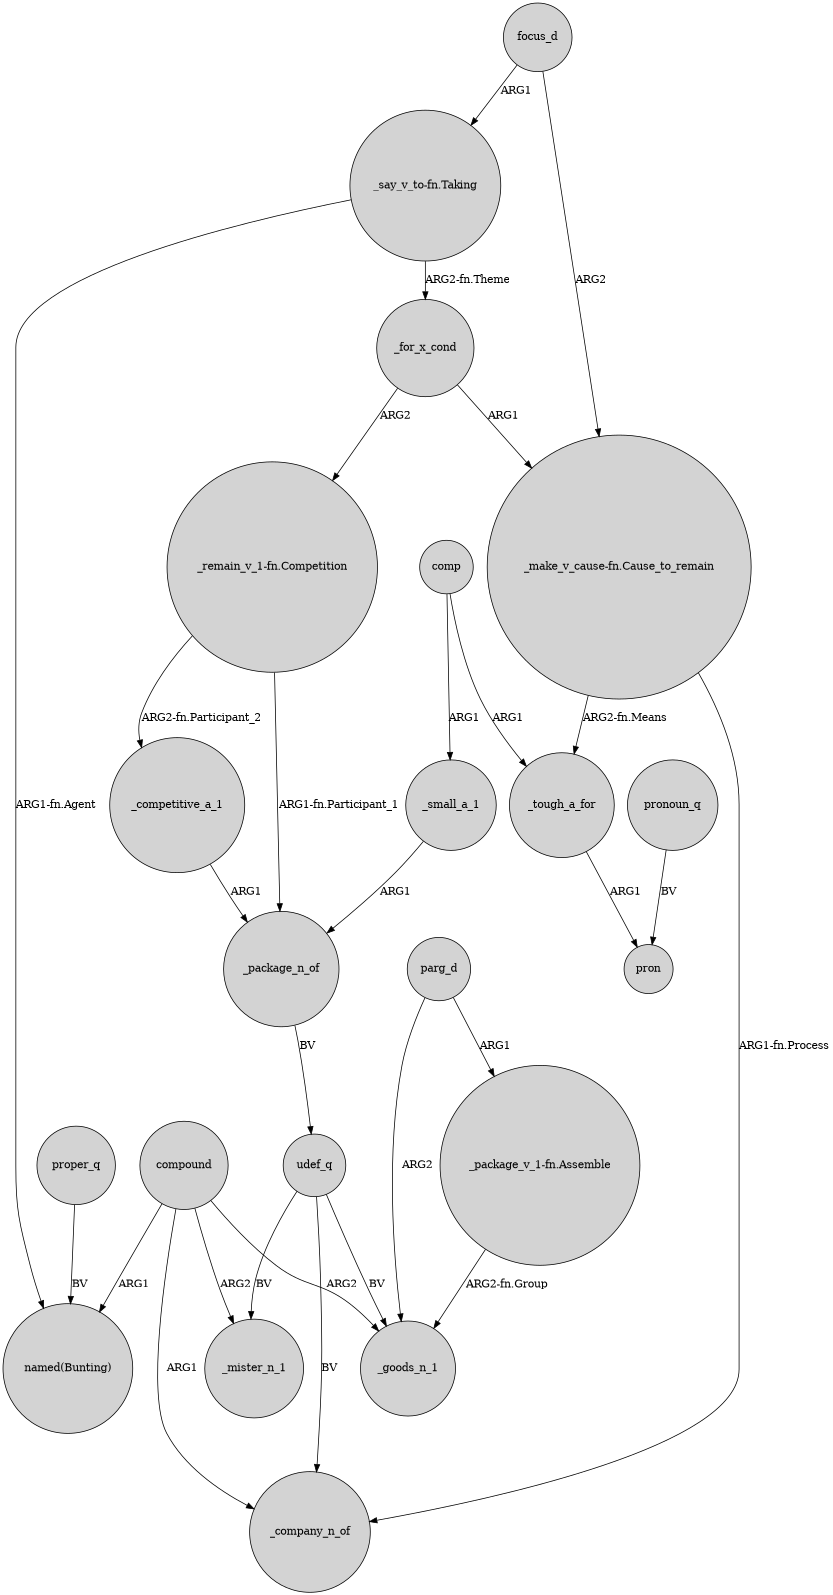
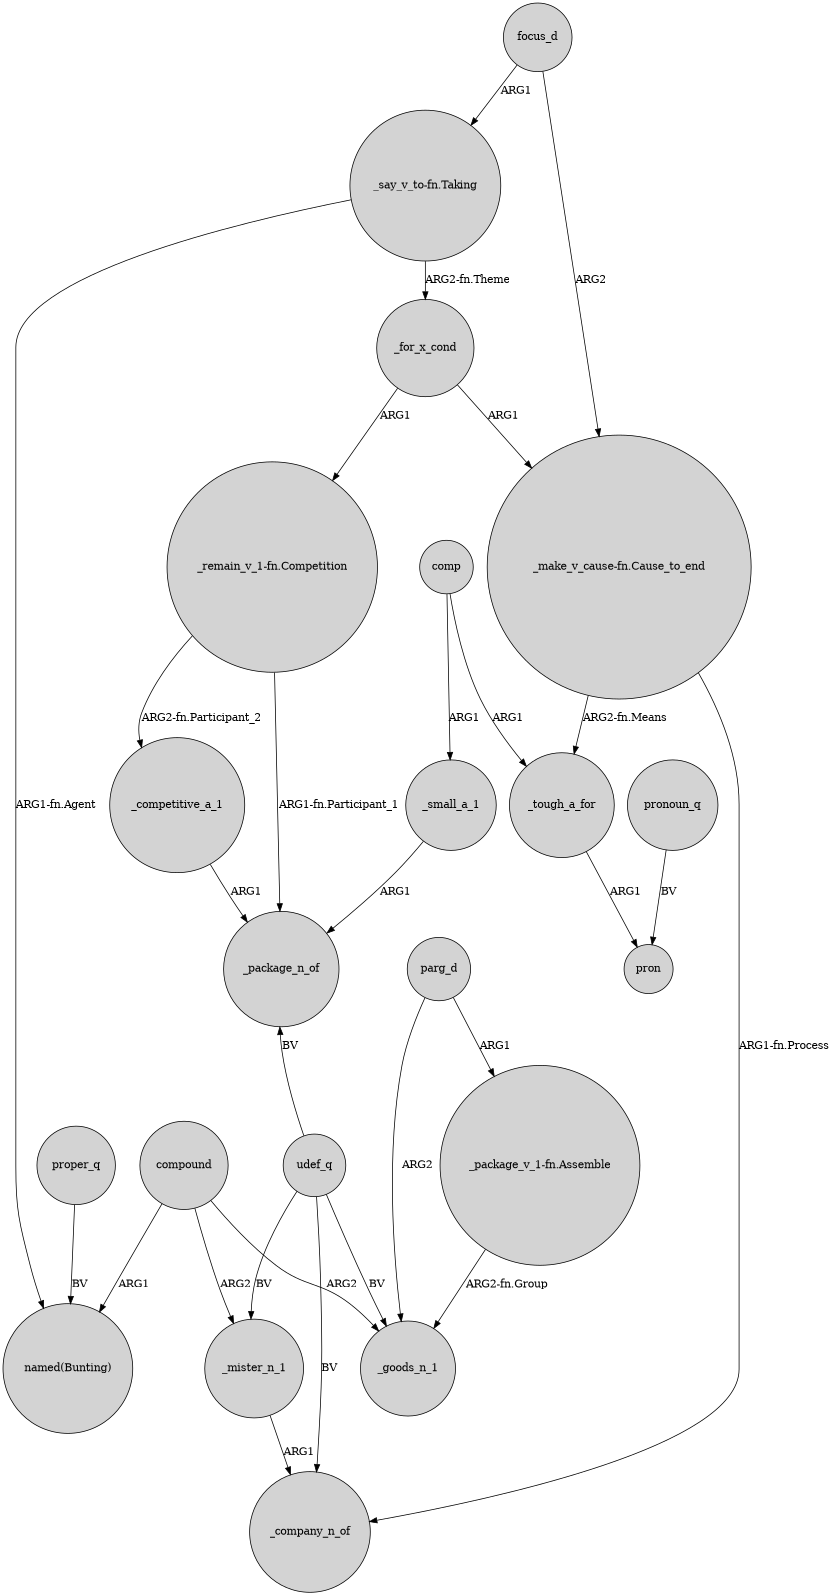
edge "_for_x_cond" -> "_remain_v_1-fn.Competition": label "ARG2" -> "ARG1"
node "_make_v_cause-fn.Cause_to_remain": label "_make_v_cause-fn.Cause_to_remain" -> "_make_v_cause-fn.Cause_to_end"
edge "_package_n_of" -> "udef_q": reversed
edge "compound" -> "_company_n_of": now "_mister_n_1" -> "_company_n_of"
